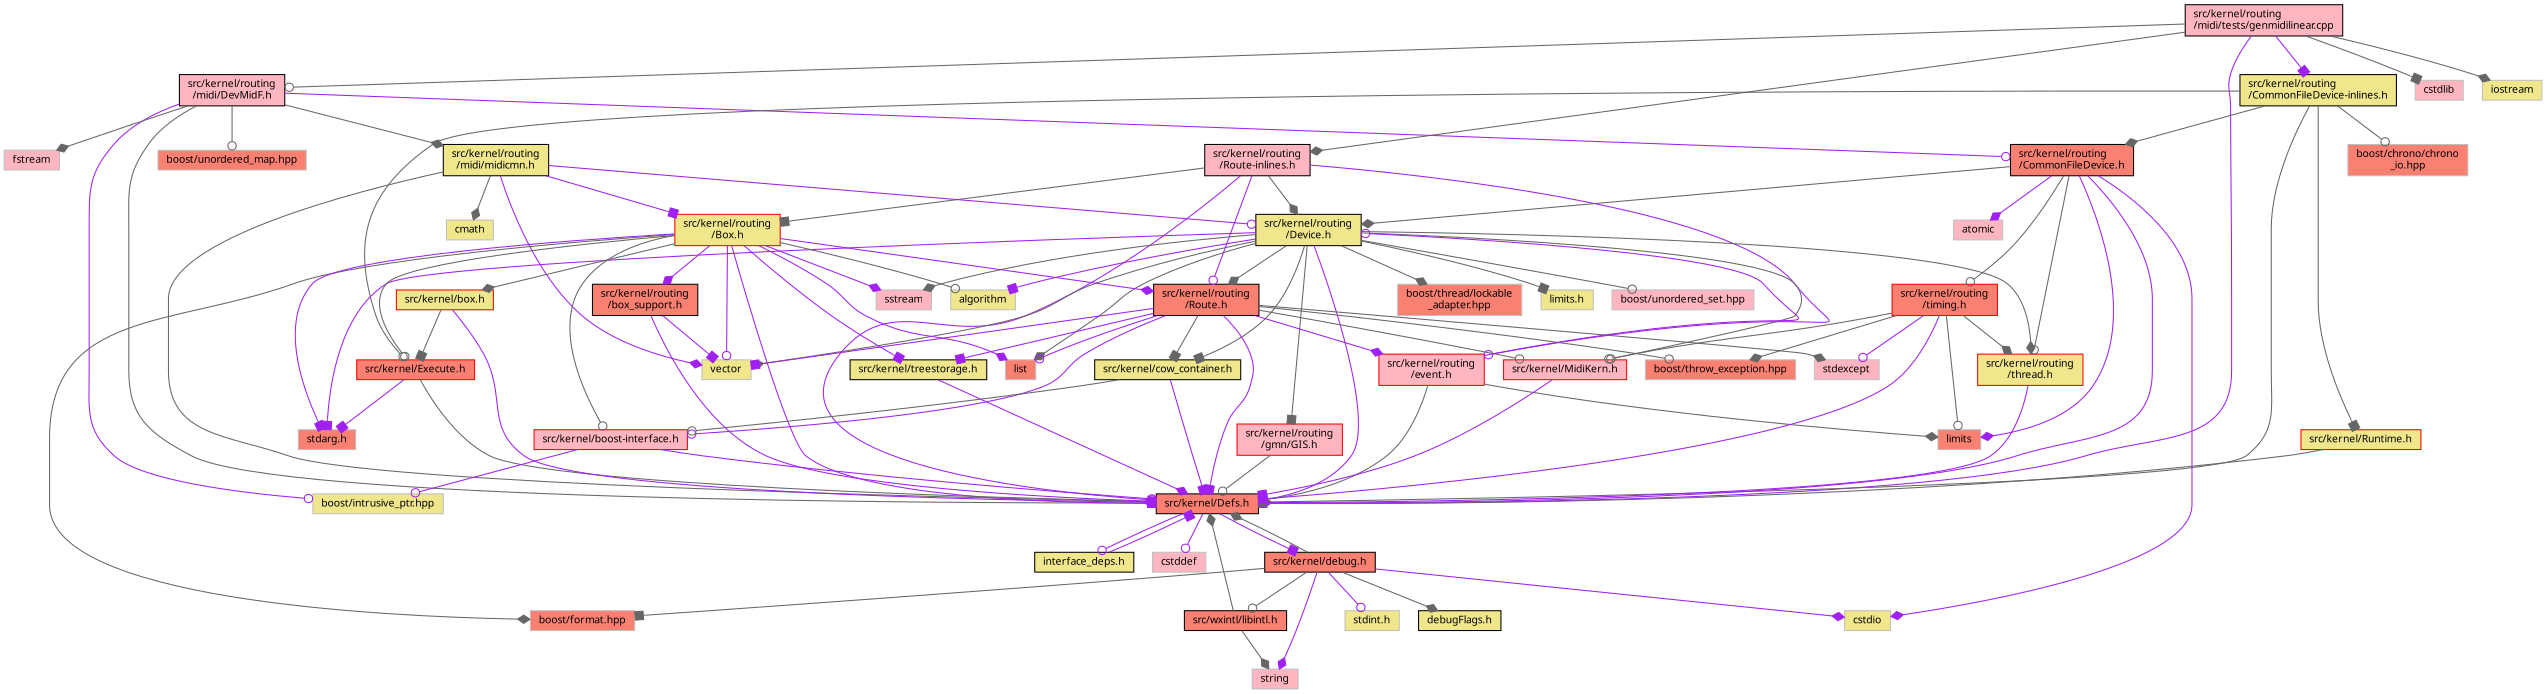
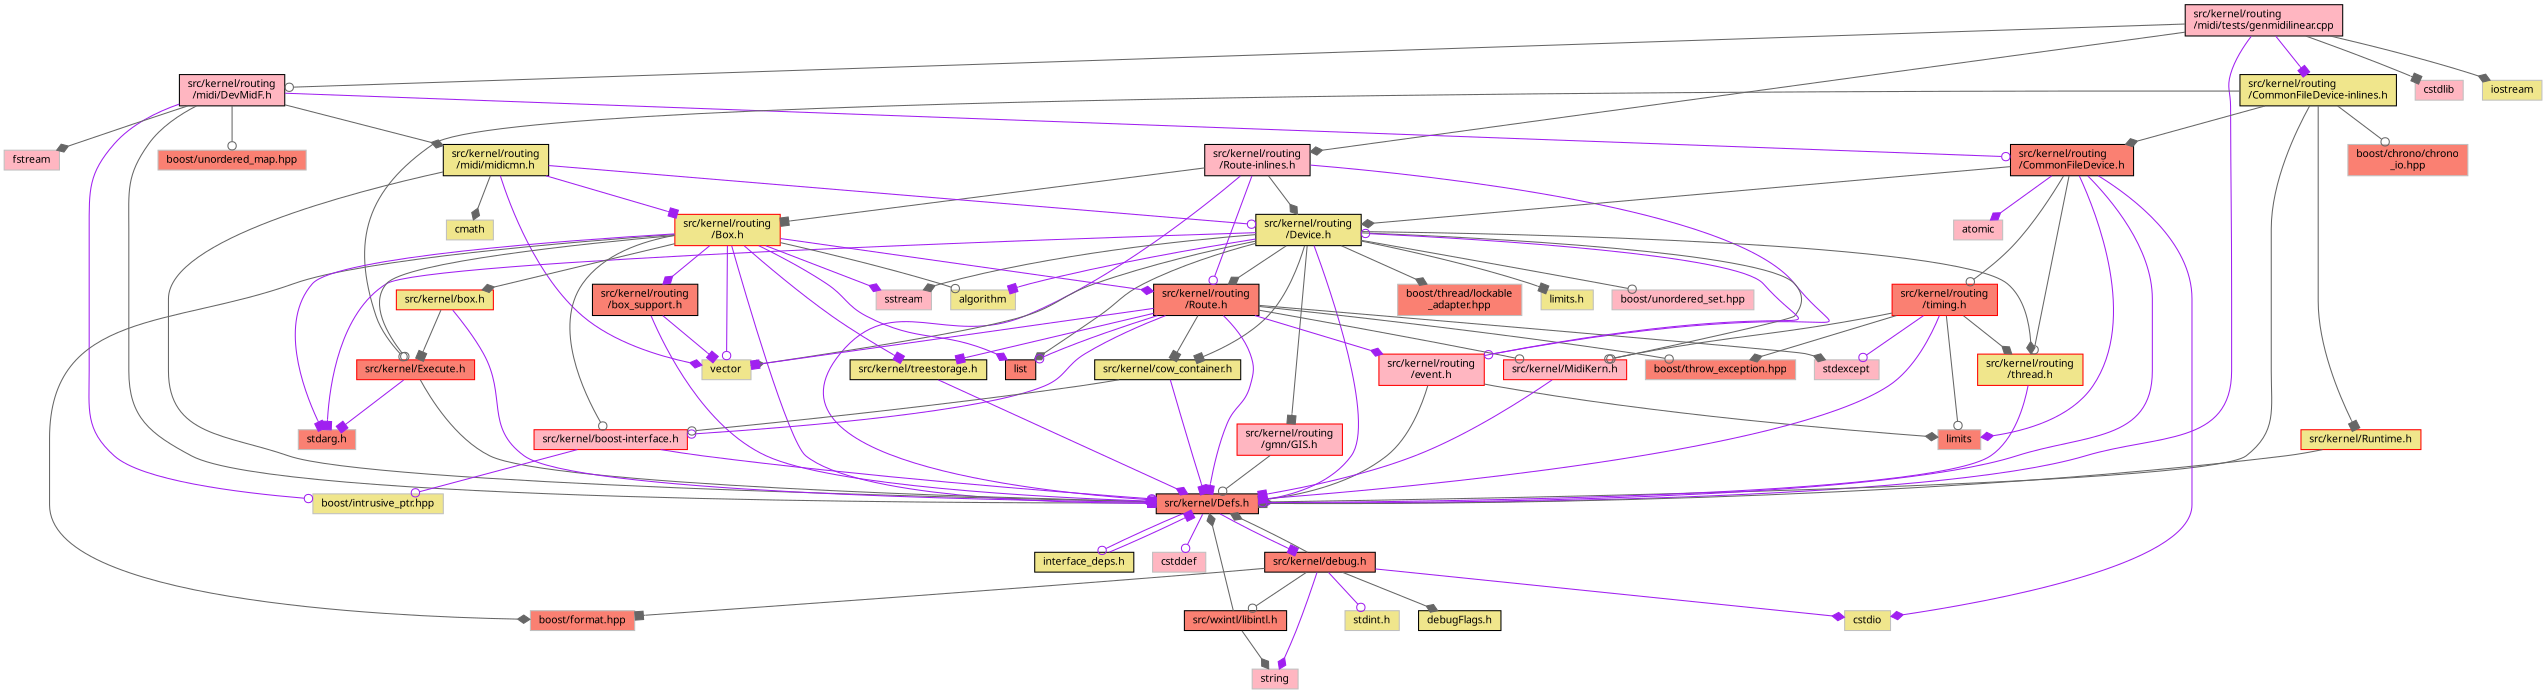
node "list": color grey75 -> black
